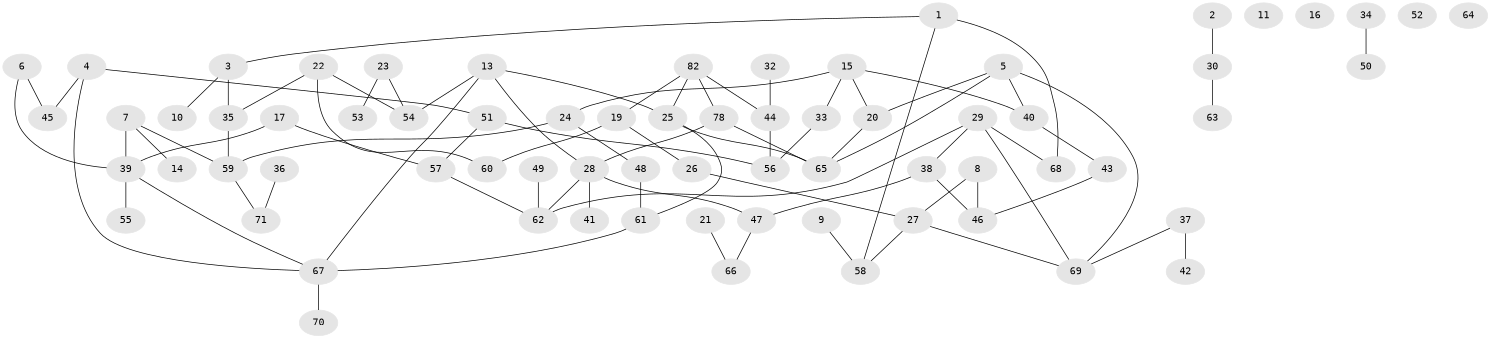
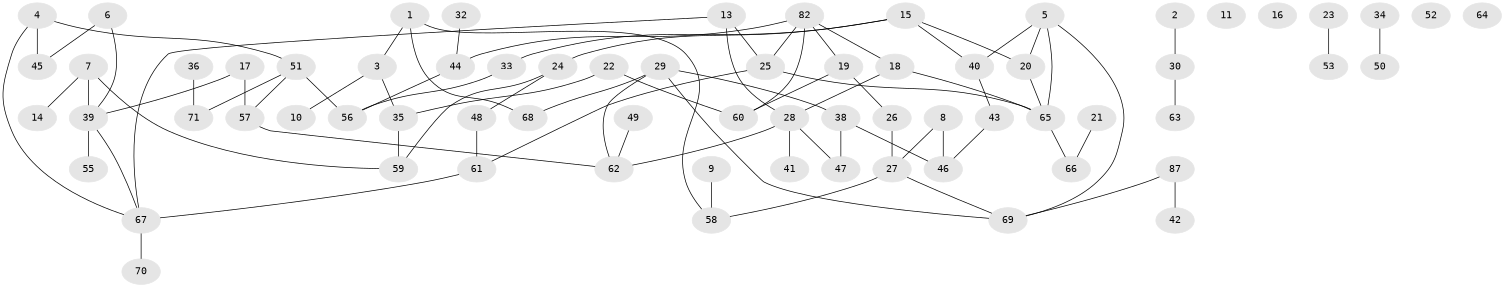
edge "82" -- "60": added
node "54": removed
node "78": label "78" -> "18"
edge "59" -- "71": now "51" -- "71"
node "37": label "37" -> "87"
edge "47" -- "66": now "65" -- "66"
